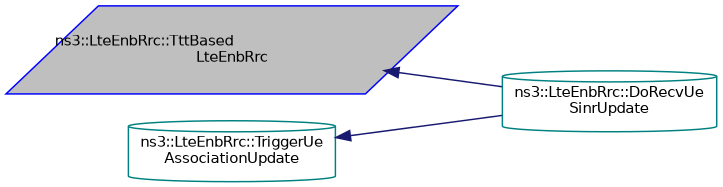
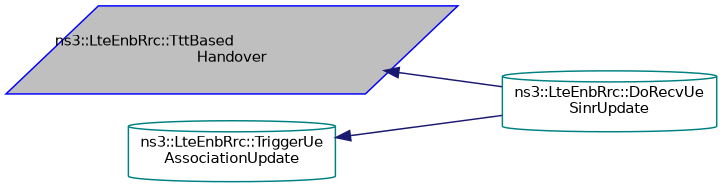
node "ns3::LteEnbRrc::TttBased LteEnbRrc": label "ns3::LteEnbRrc::TttBased LteEnbRrc" -> "ns3::LteEnbRrc::TttBased Handover"
